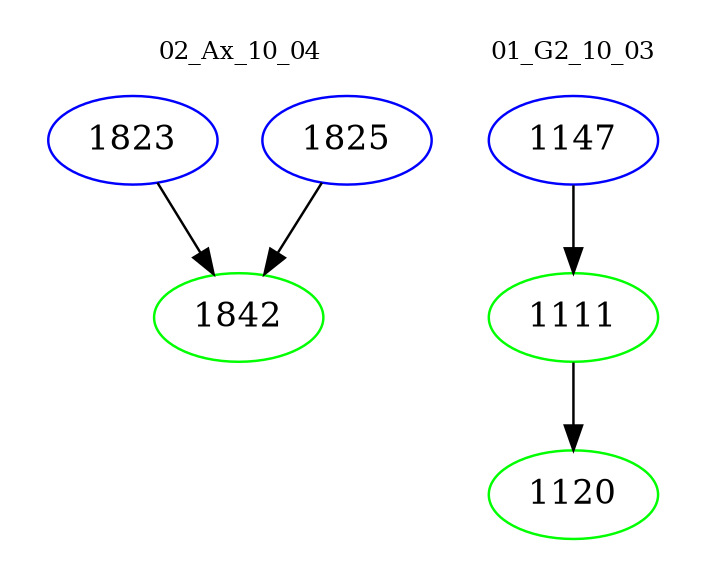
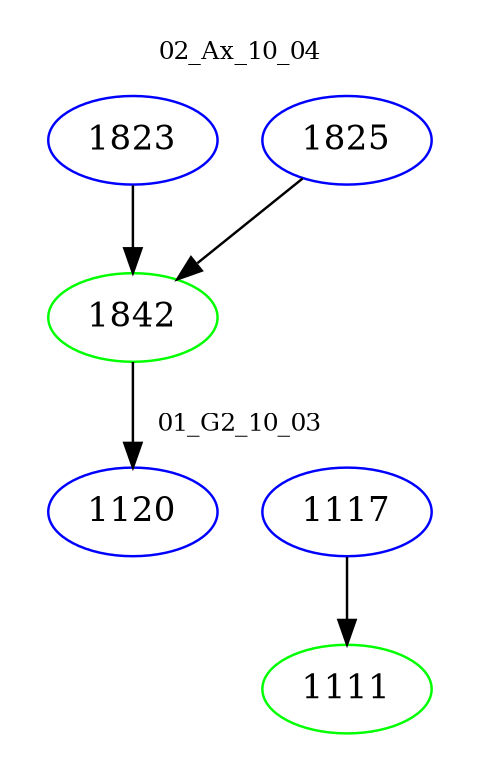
node "1147": label "1147" -> "1117"
edge "1111" -> "1120": now "1842" -> "1120"
node "1120": color green -> blue
